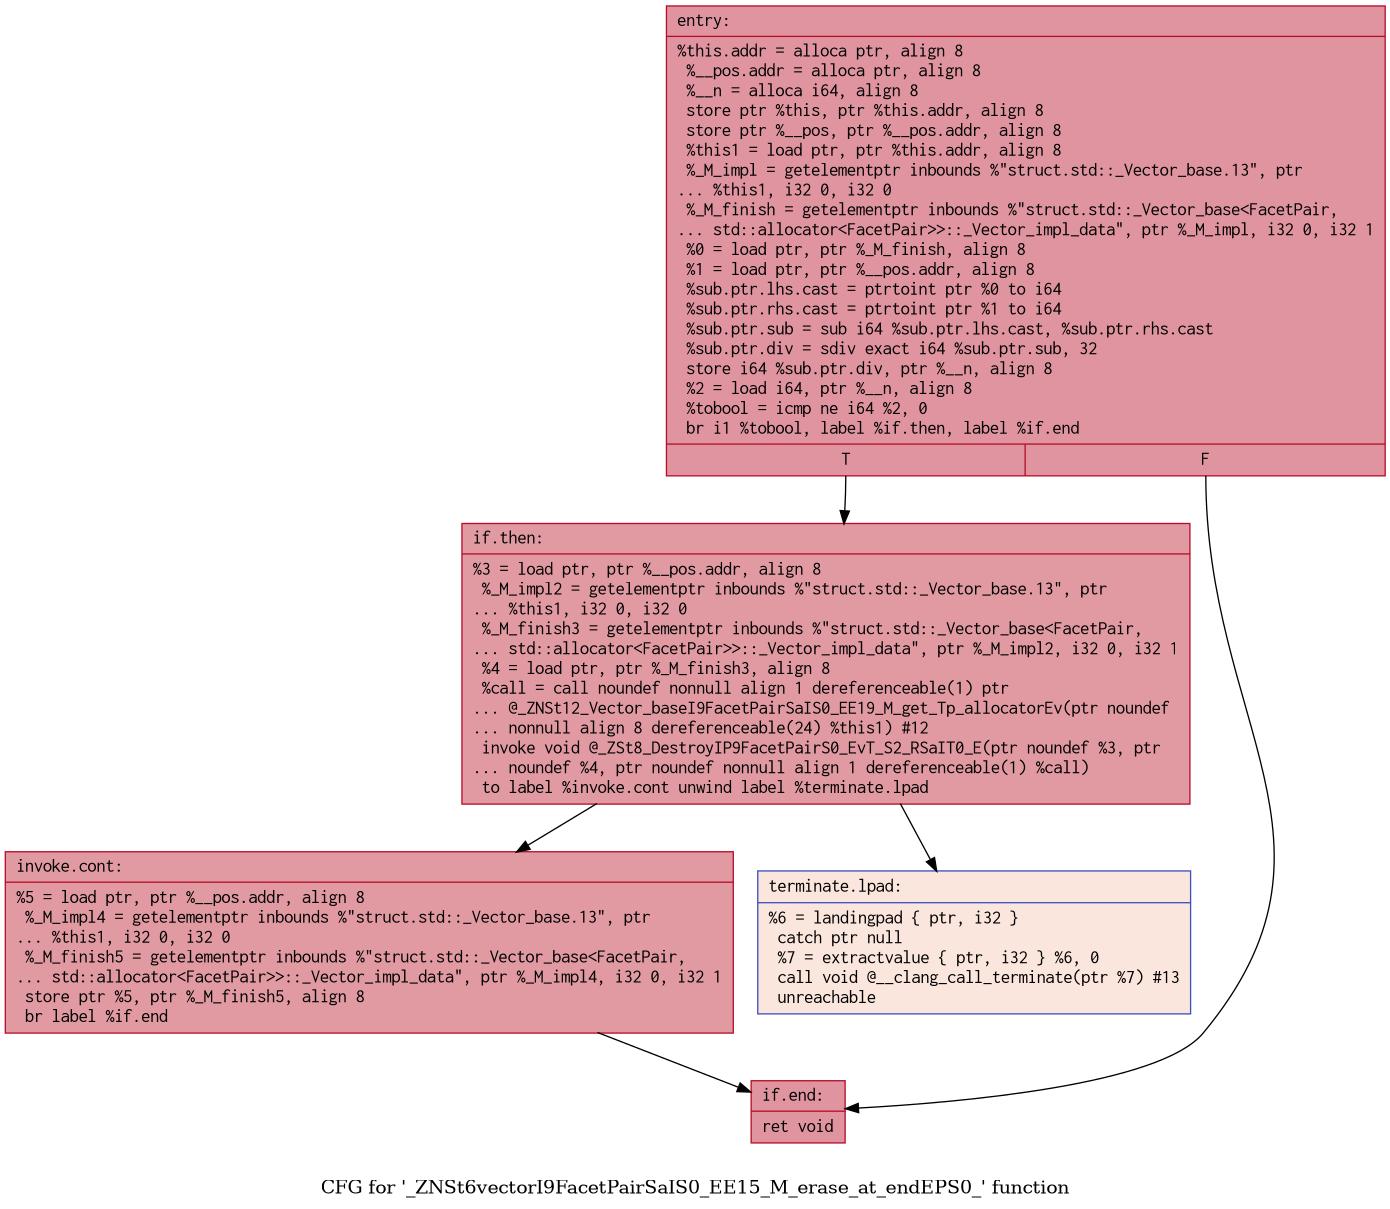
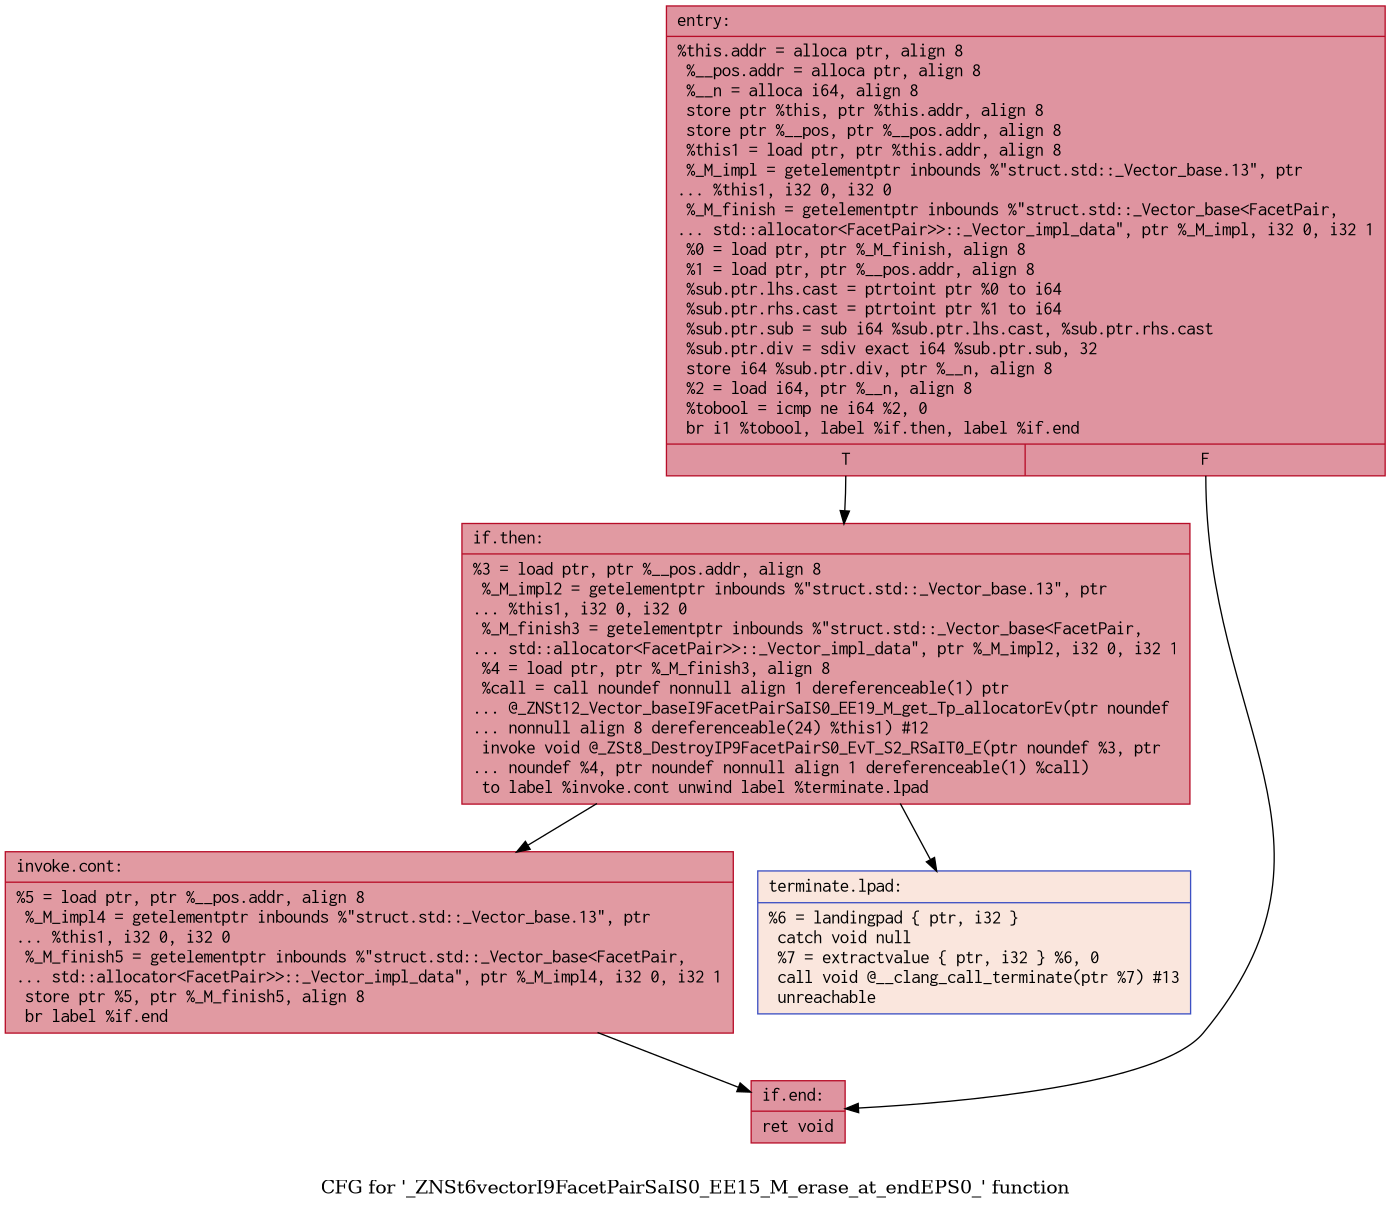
node "terminate.lpad:": text "catch ptr null" -> "catch void null"
